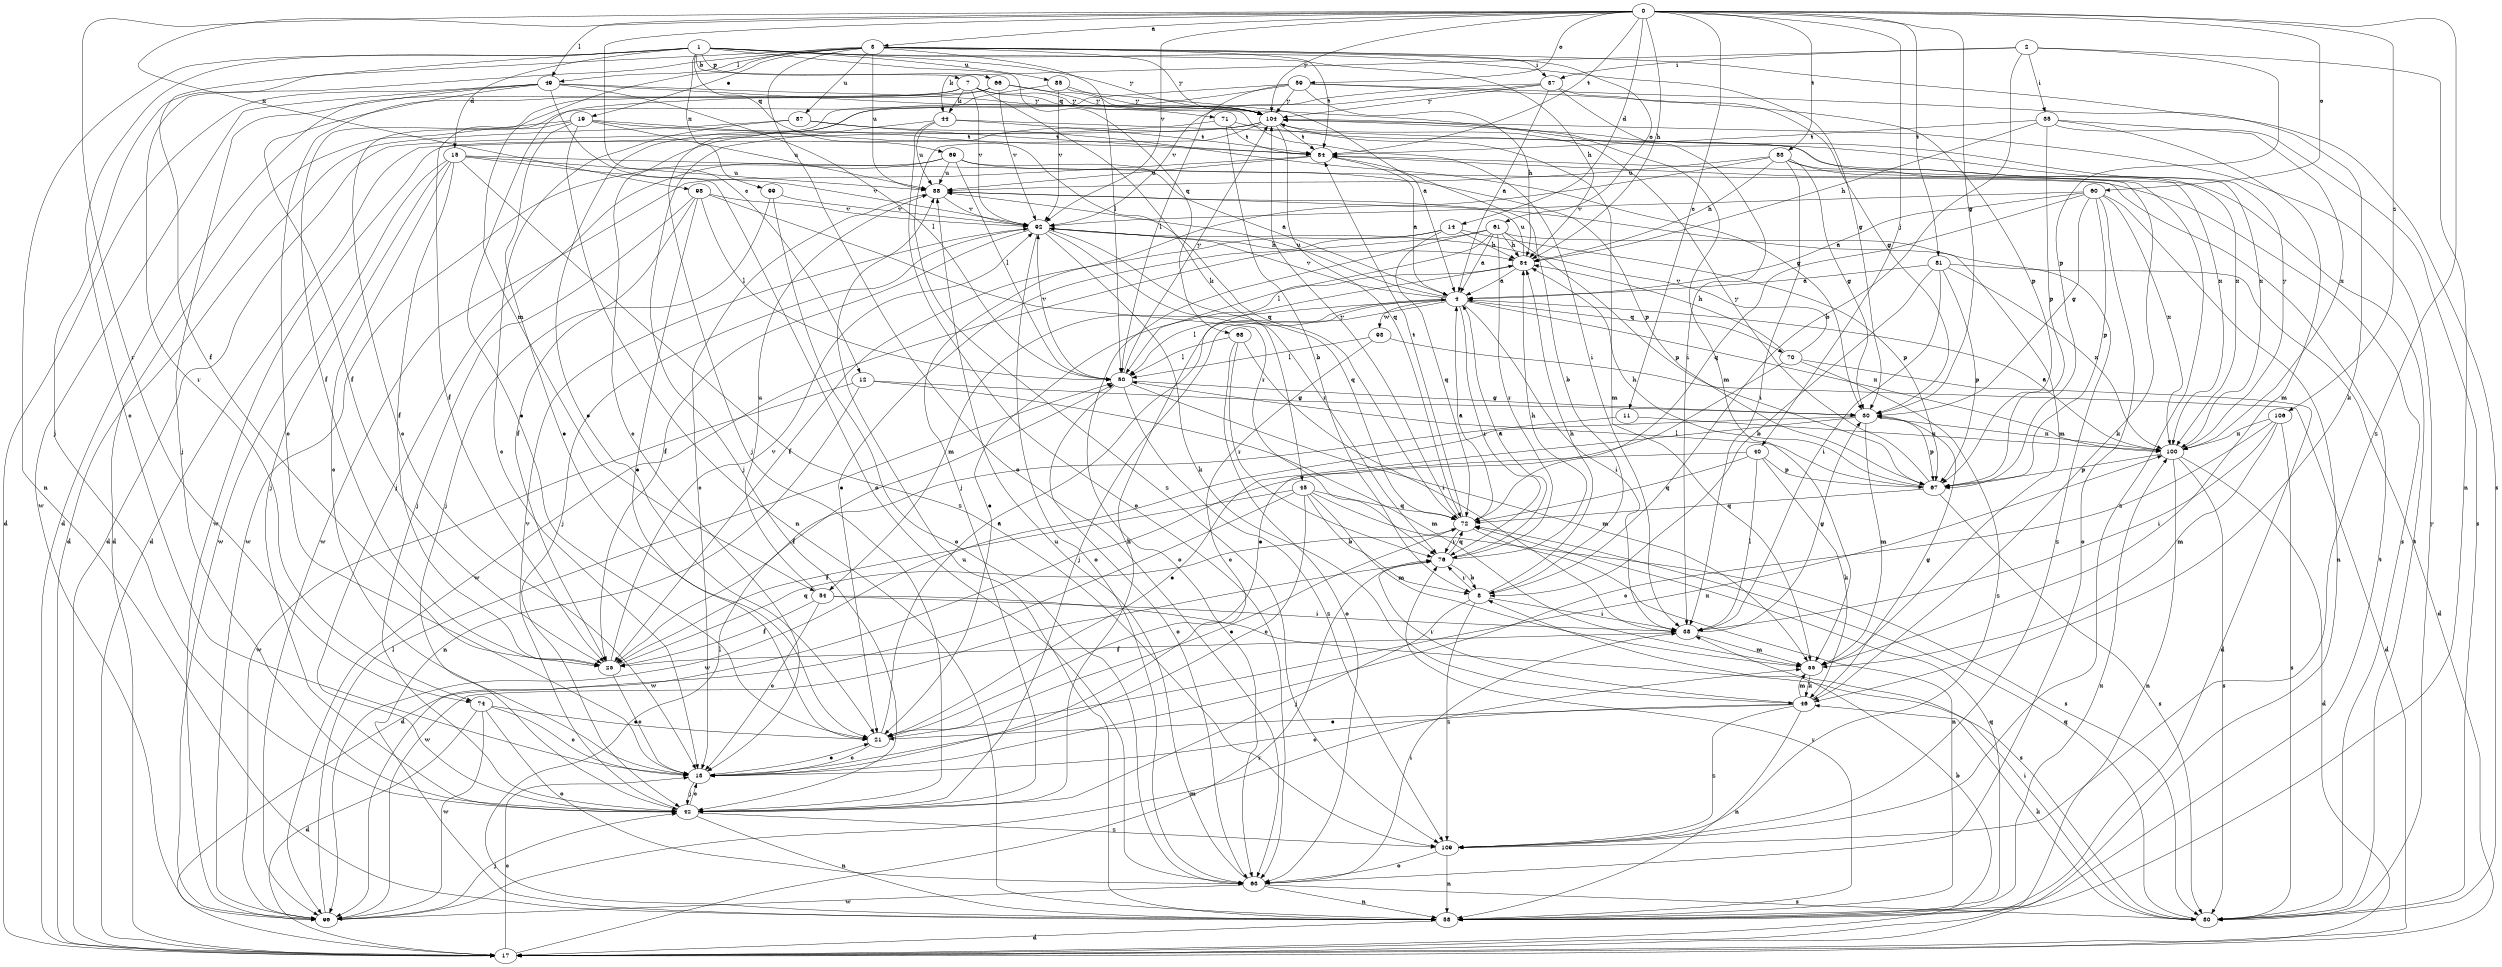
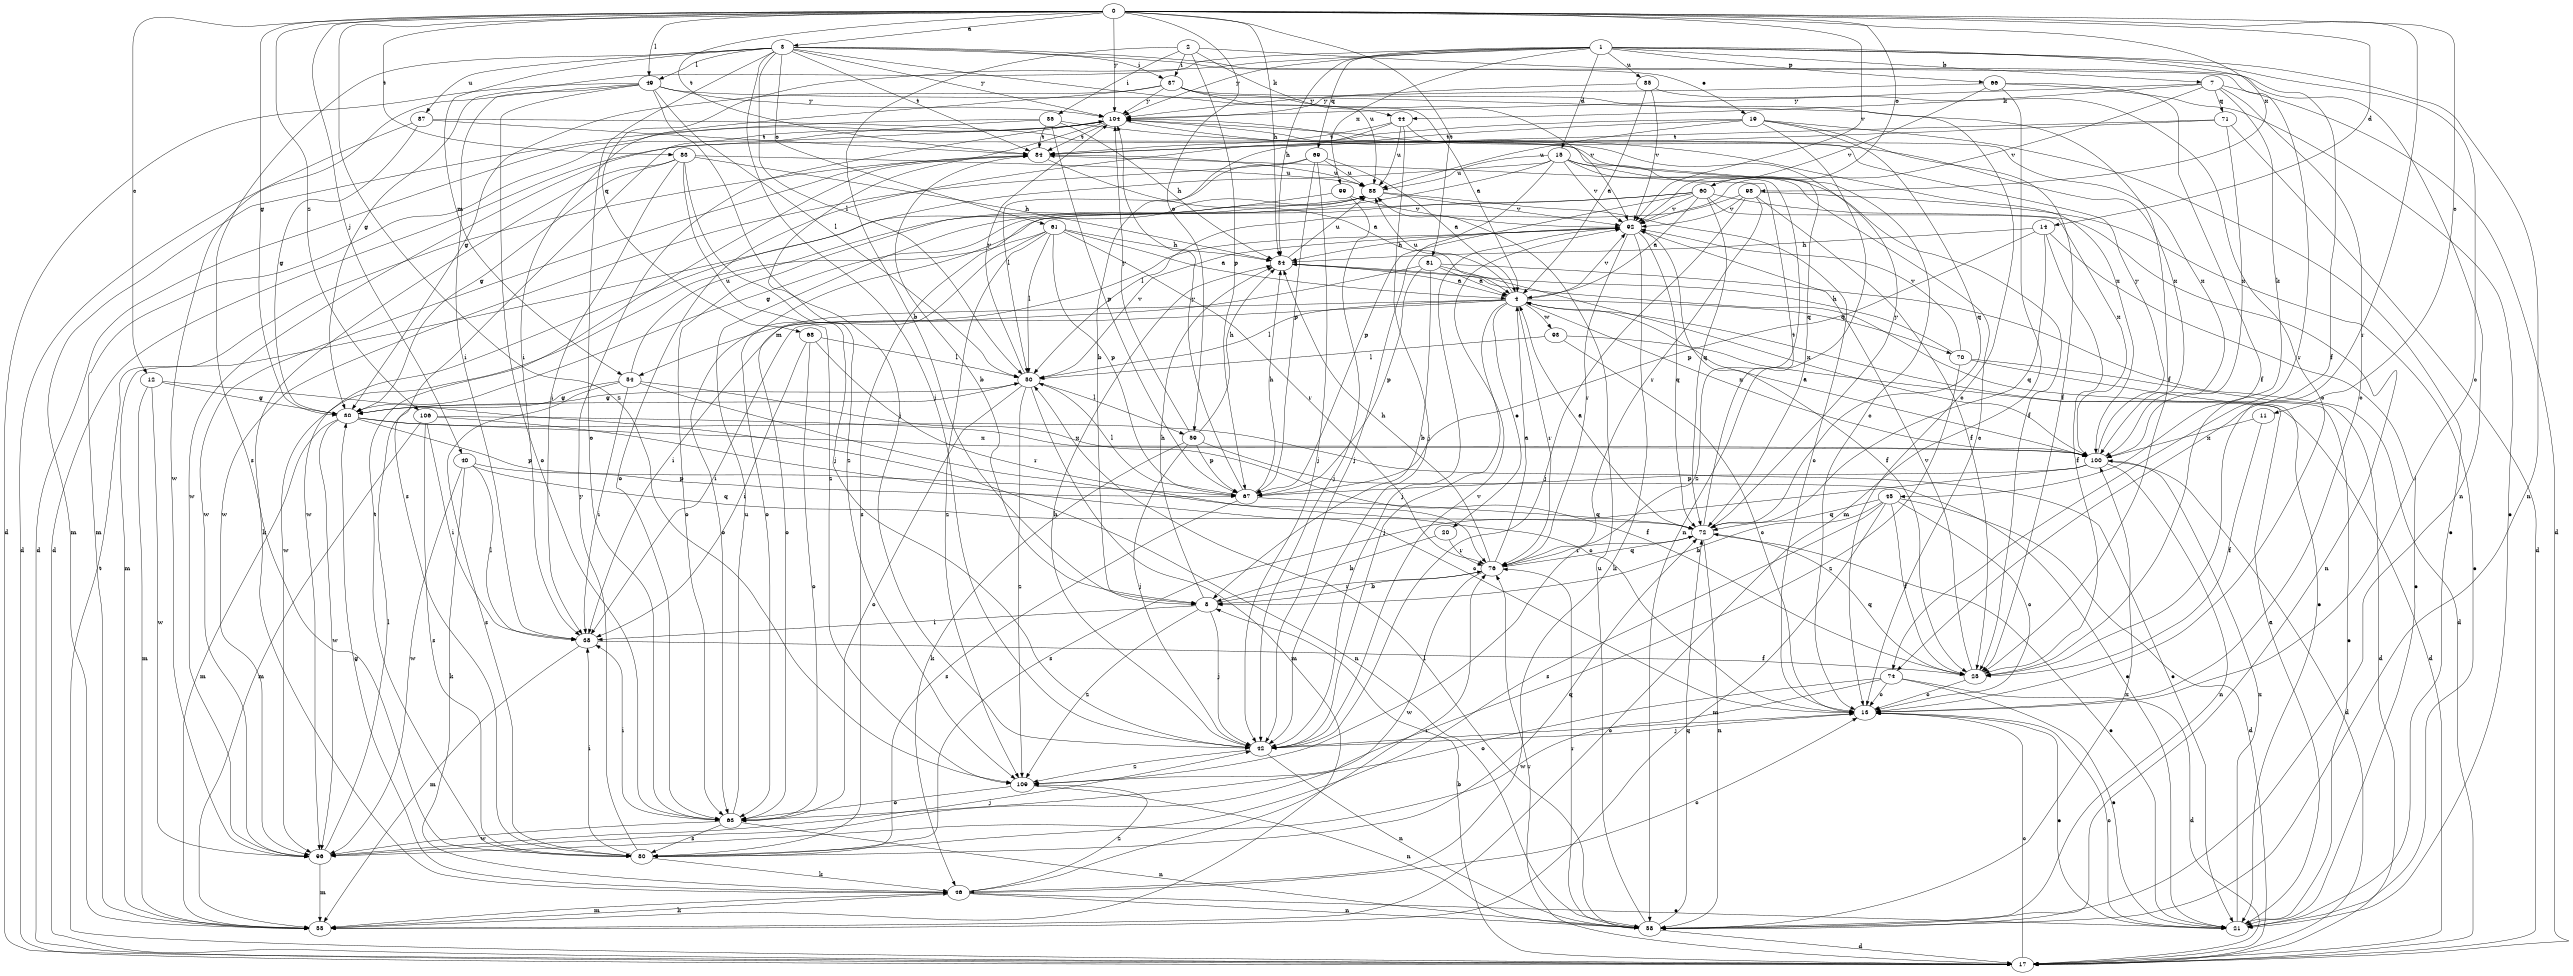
edge "59" -> "50": reversed
node "20": added
edge "38" -> "30": now "54" -> "30"
